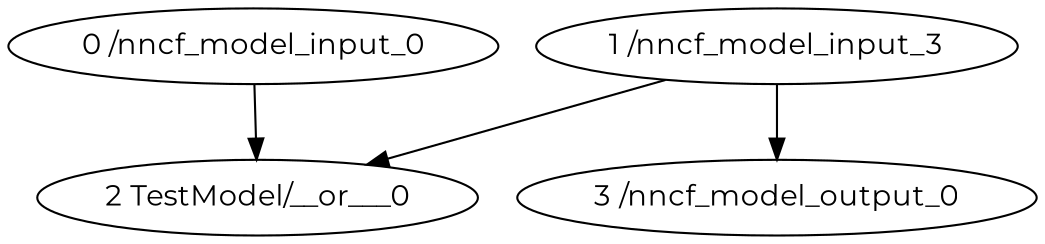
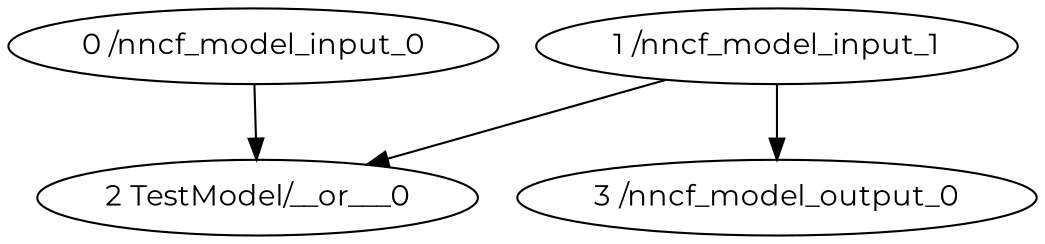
node "1 /nncf_model_input_3": label "1 /nncf_model_input_3" -> "1 /nncf_model_input_1"
